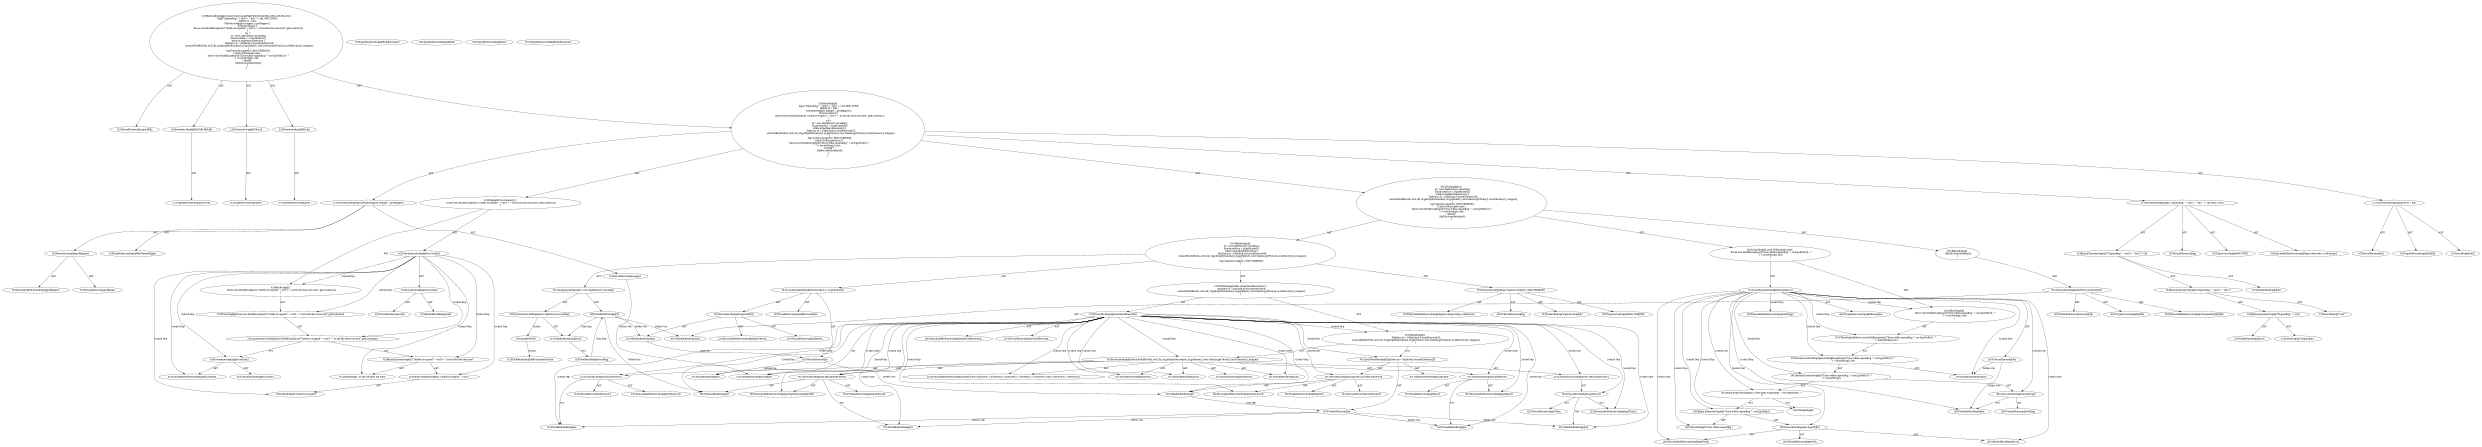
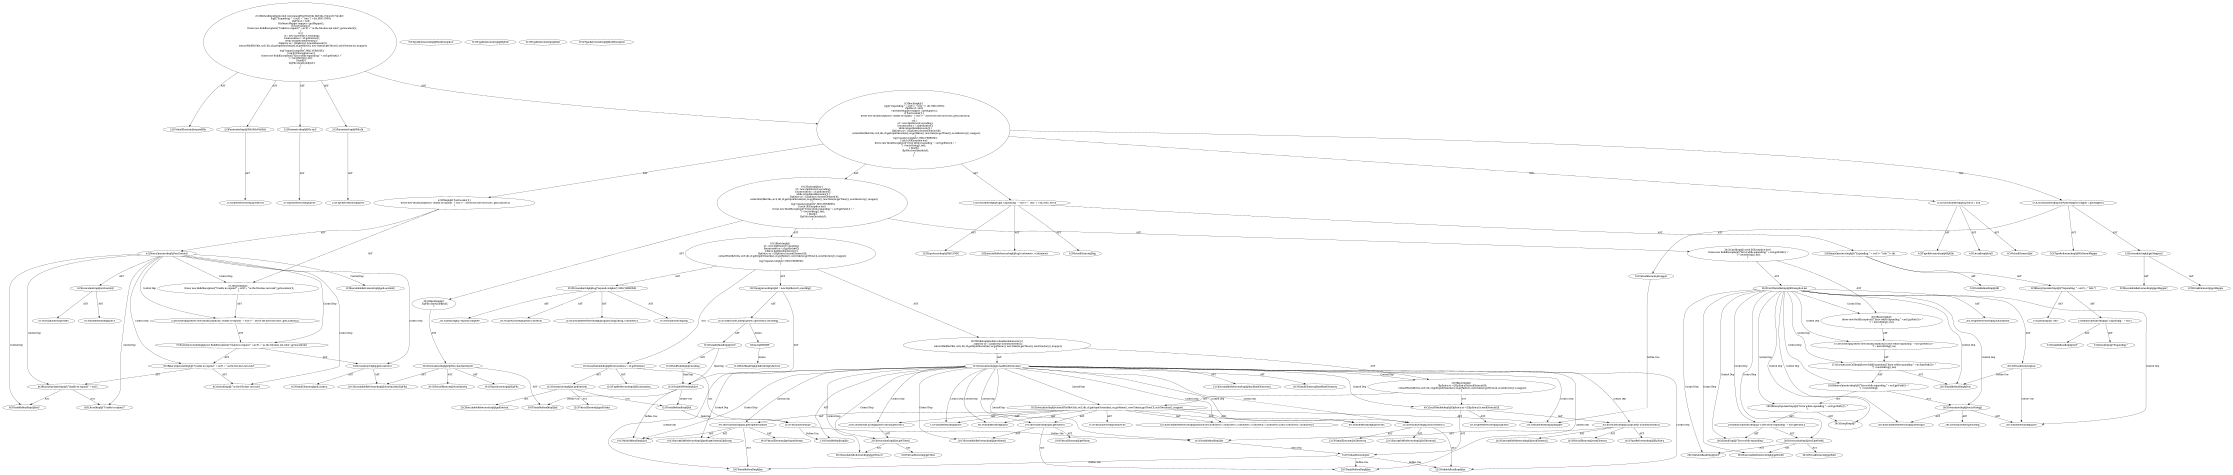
edge "11:CtVariableWriteImpl@zf" -> "11:CtVariableReadImpl@srcF": reversed
edge "8:CtInvocationImpl@getLocation()" -> "8:CtExecutableReferenceImpl@getLocation()": now "8:CtInvocationImpl@getLocation()" -> "30:CtExecutableReferenceImpl@closeQuietly(ZipFile)"
edge "13:CtInvocationImpl@e.hasMoreElements()" -> "14:CtExecutableReferenceImpl@nextElement()": removed, label "Control Dep"
node "8:CtVariableReadImpl@srcF": added
edge "28:CtInvocationImpl@ioe.toString()" -> "28:CtExecutableReferenceImpl@toString()": added, label "AST"
node "21:CtVariableReadImpl@ze": removed
